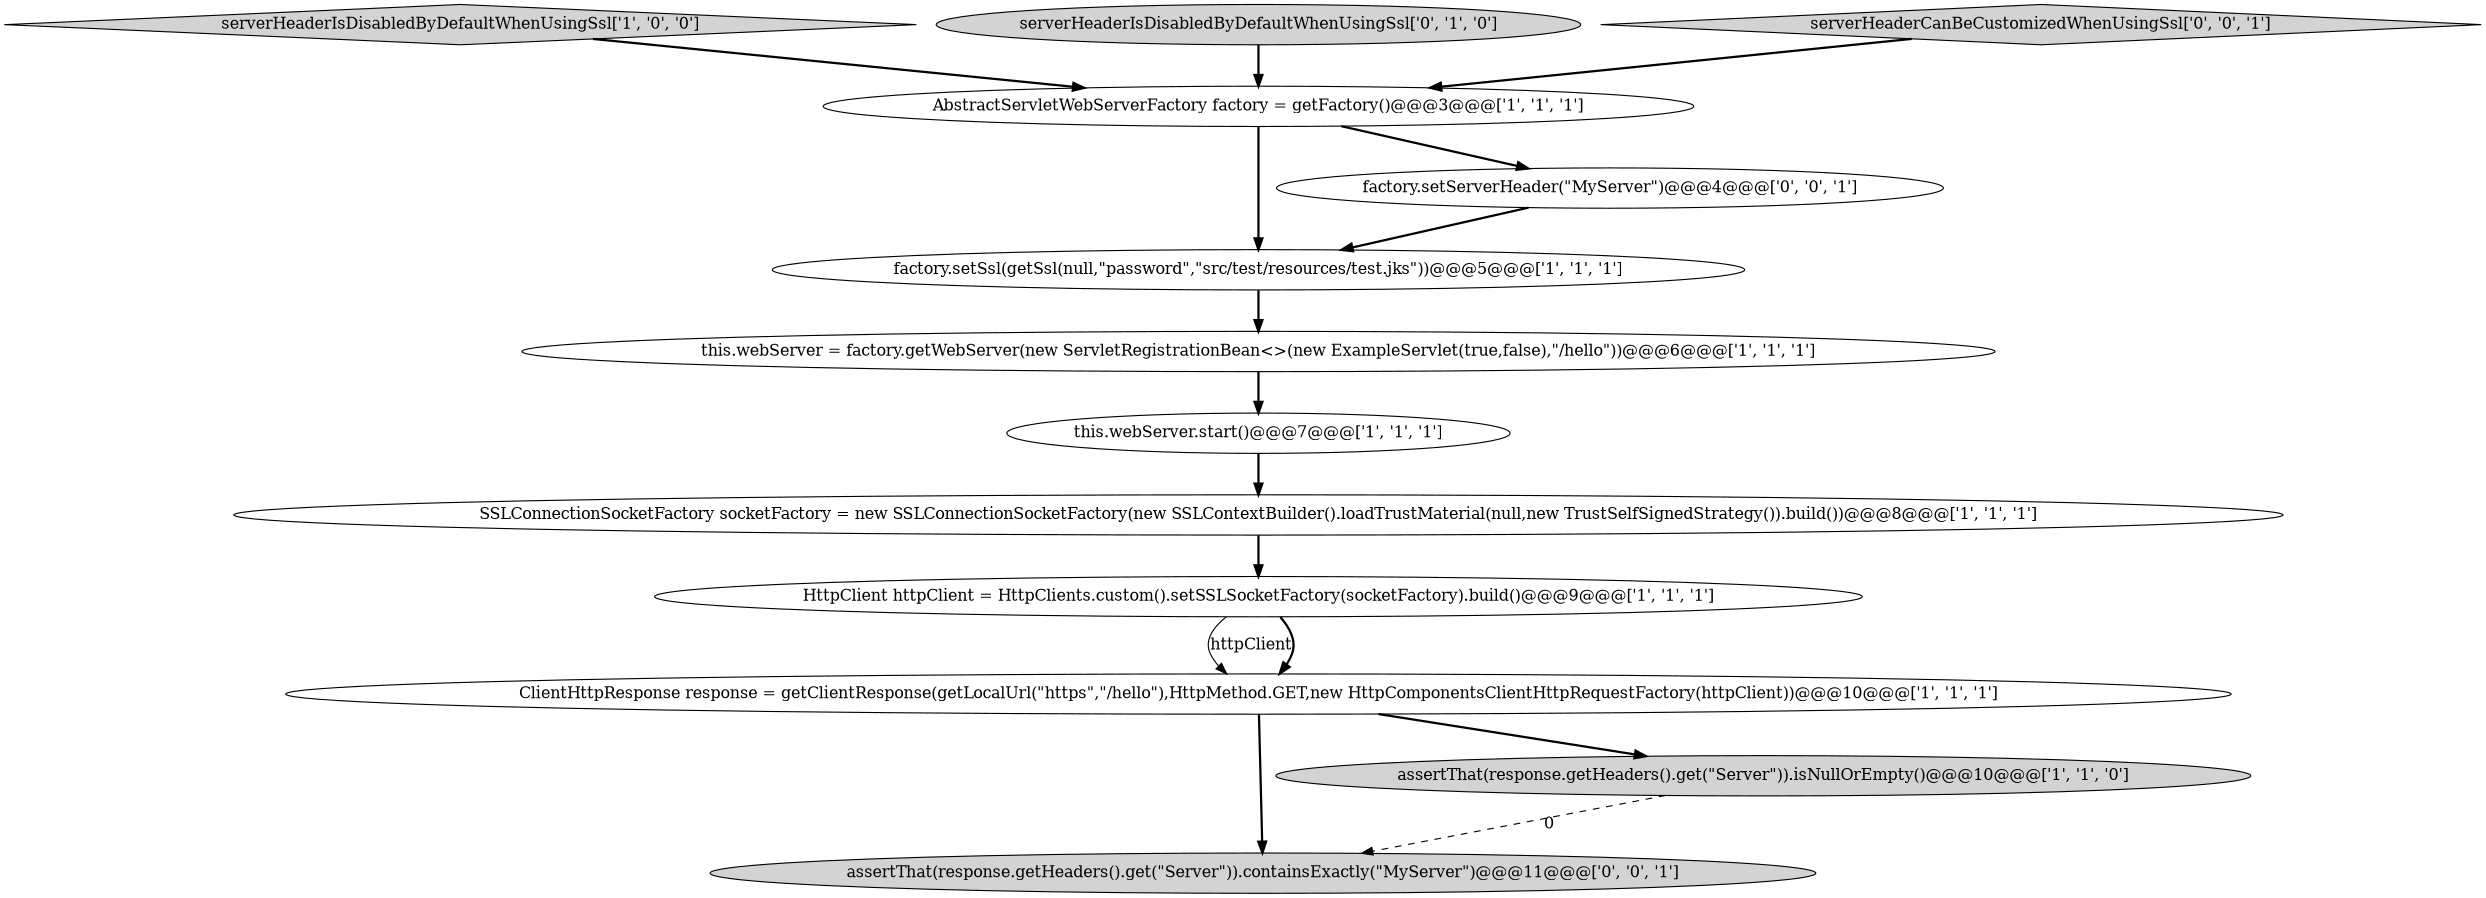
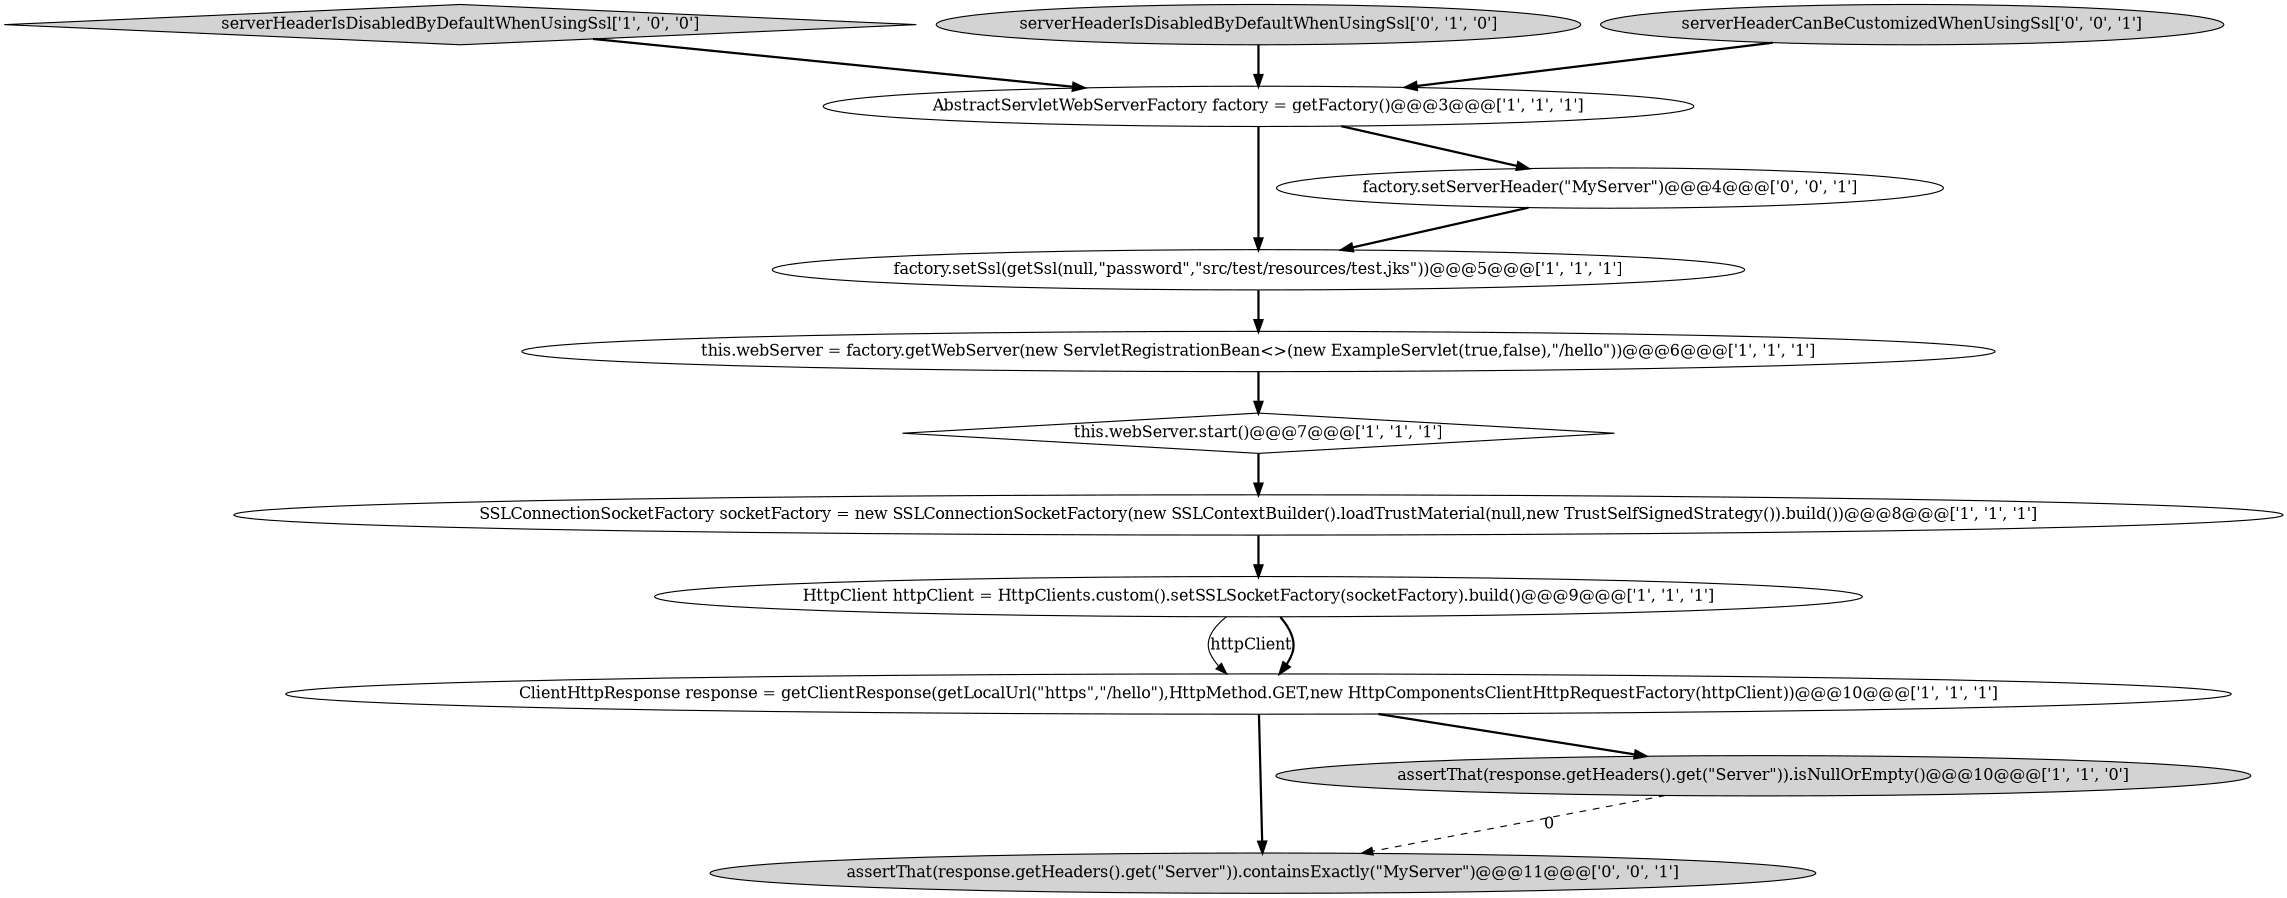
node "serverHeaderCanBeCustomizedWhenUsingSsl['0', '0', '1']": shape diamond -> ellipse
node "this.webServer.start()@@@7@@@['1', '1', '1']": shape ellipse -> diamond
